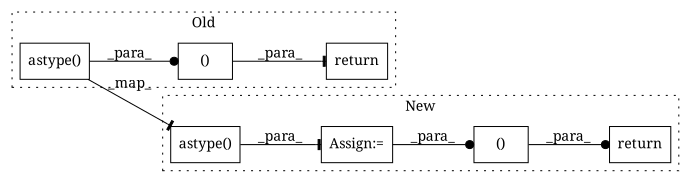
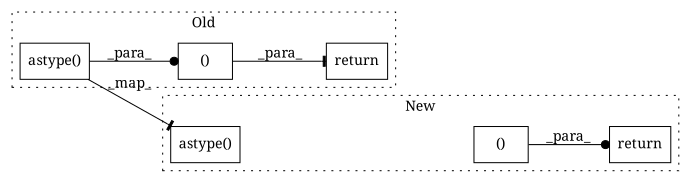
node "Assign:=": removed
